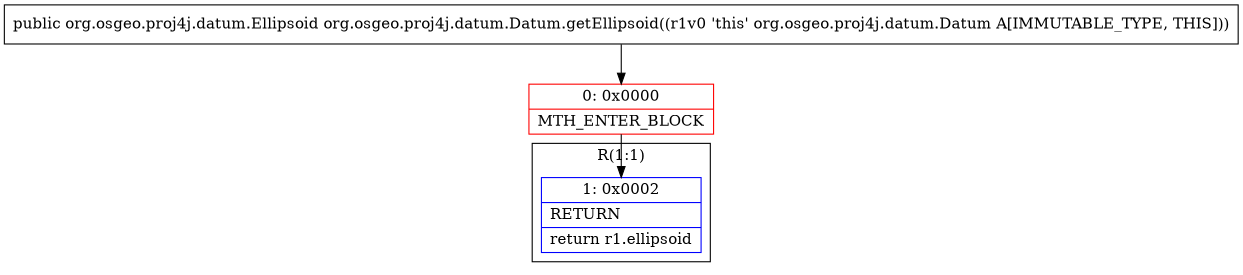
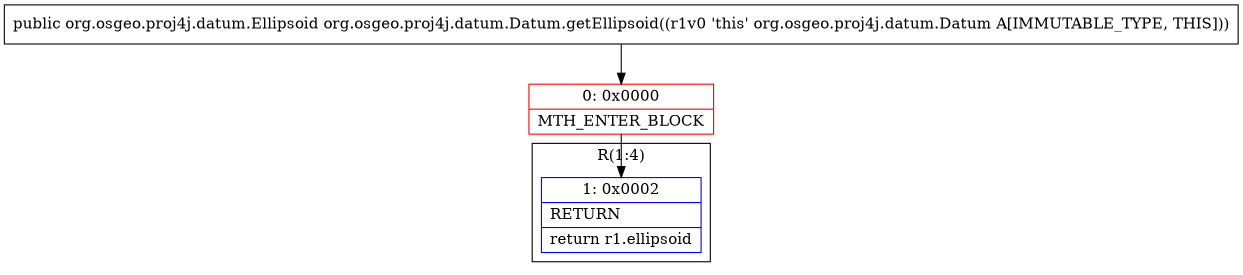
cluster "R(1:1)": label "R(1:1)" -> "R(1:4)"
